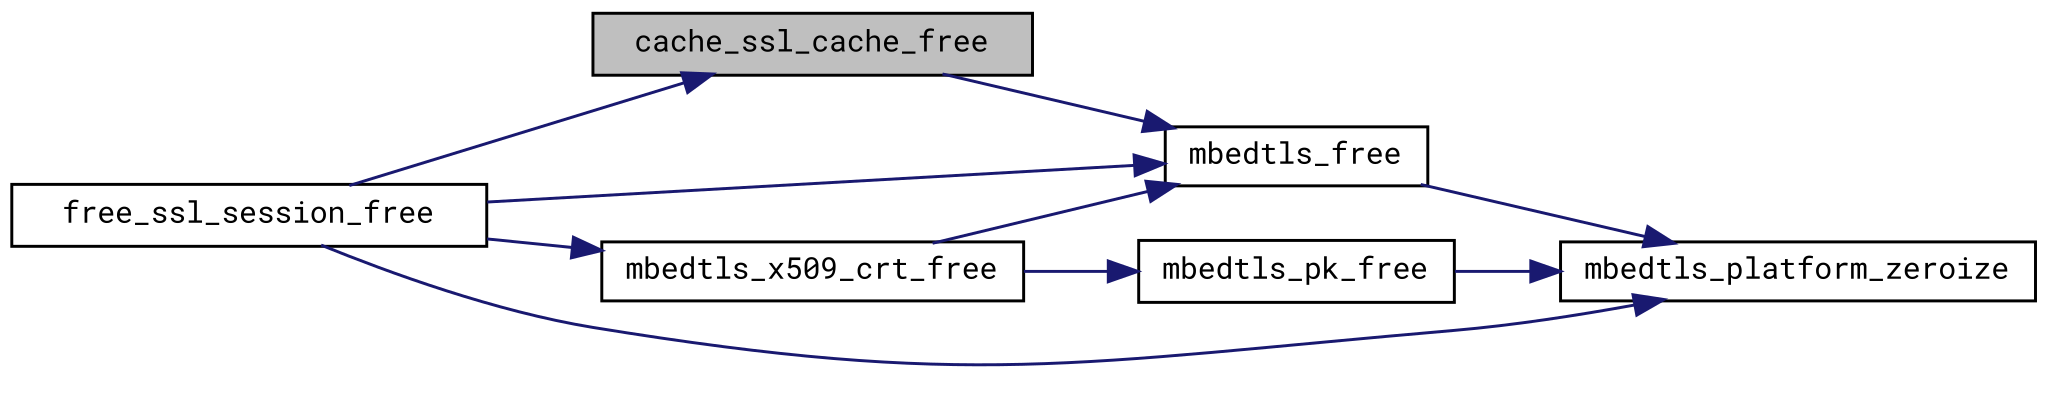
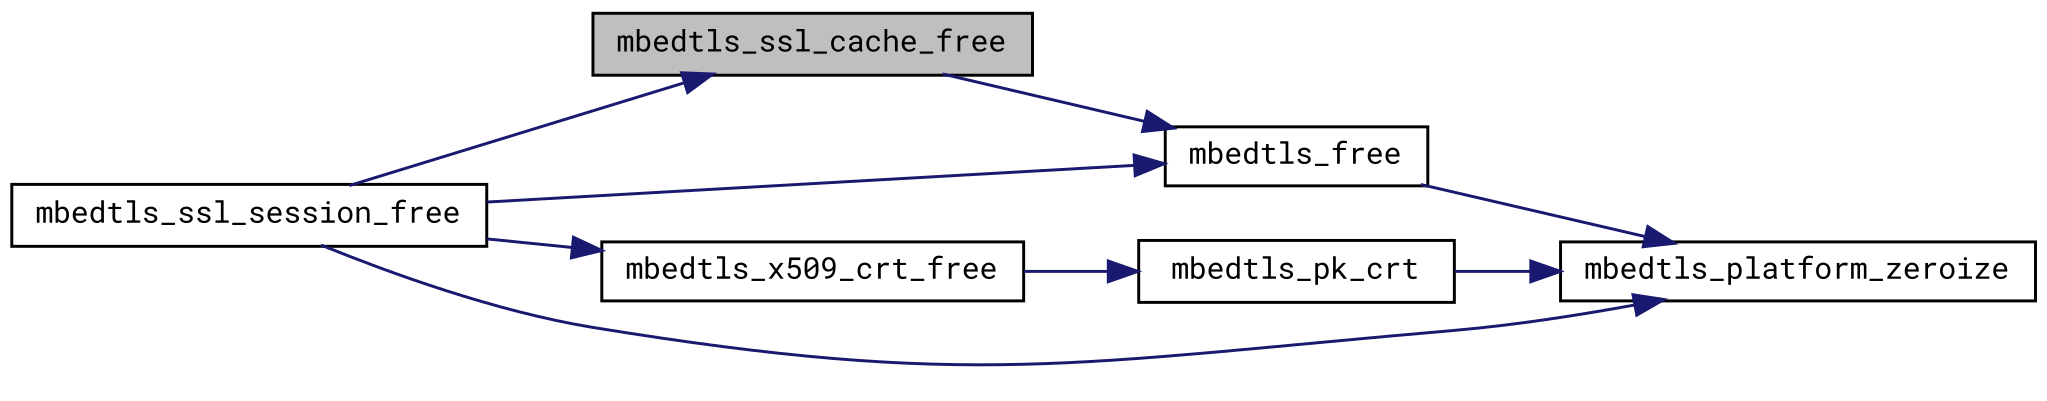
node "cache_ssl_cache_free": label "cache_ssl_cache_free" -> "mbedtls_ssl_cache_free"
node "free_ssl_session_free": label "free_ssl_session_free" -> "mbedtls_ssl_session_free"
edge "mbedtls_x509_crt_free" -> "mbedtls_free": removed
node "mbedtls_pk_free": label "mbedtls_pk_free" -> "mbedtls_pk_crt"
